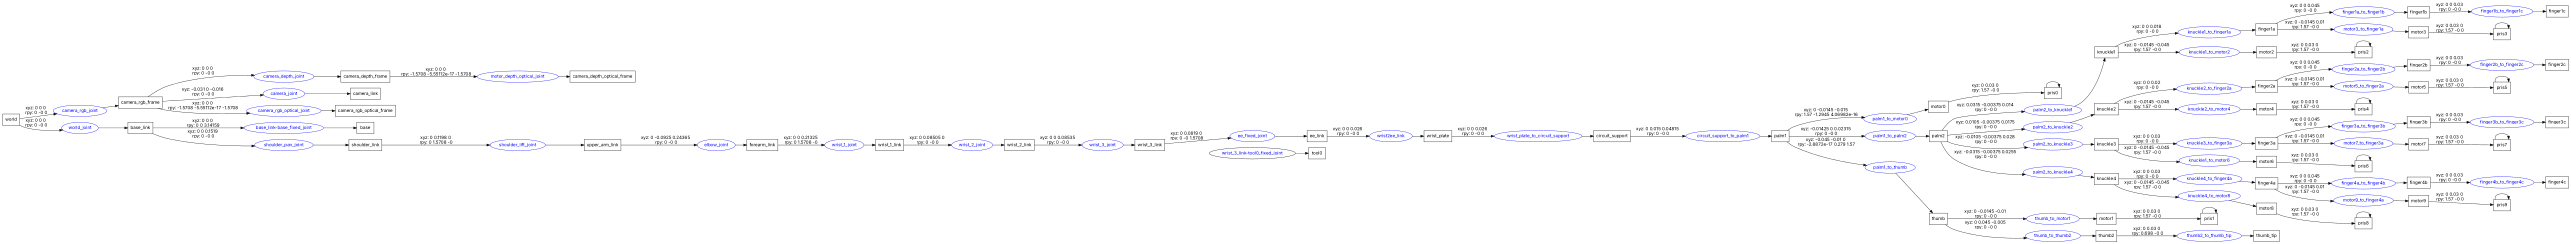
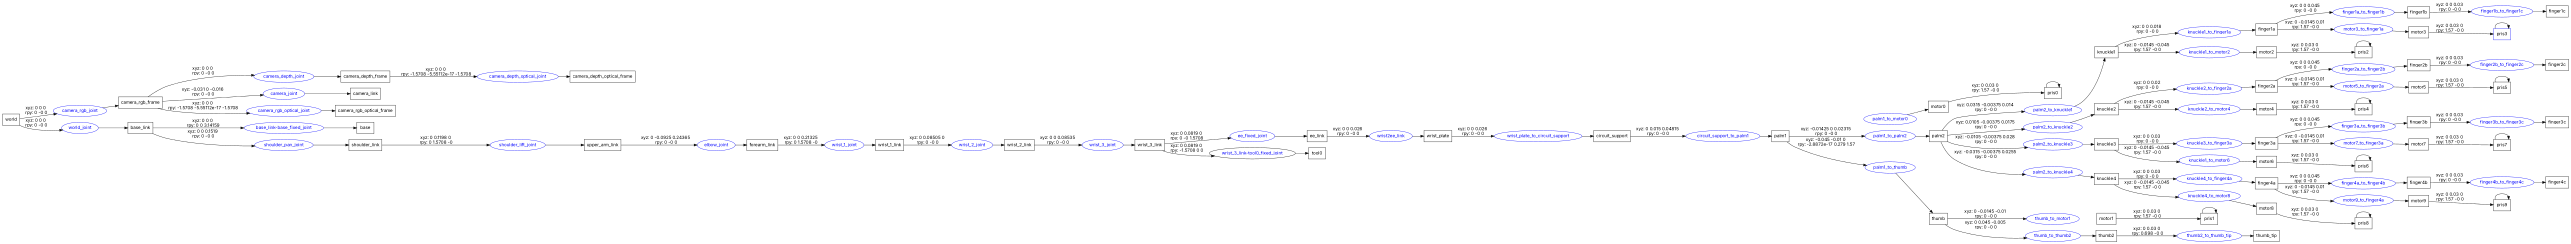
node "pris3": color black -> blue
node "motor_depth_optical_joint": label "motor_depth_optical_joint" -> "camera_depth_optical_joint"
edge "palm1" -> "palm1_to_motor0": removed, label "xyz: 0 -0.0145 -0.015 rpy: 1.57 -1.2945 4.06982e-16"
edge "wrist_3_link" -> "wrist_3_link-tool0_fixed_joint": added, label "xyz: 0 0.0819 0 rpy: -1.5708 0 0"
edge "thumb_to_motor1" -> "motor1": removed
